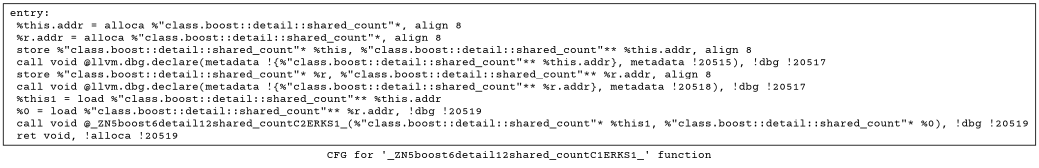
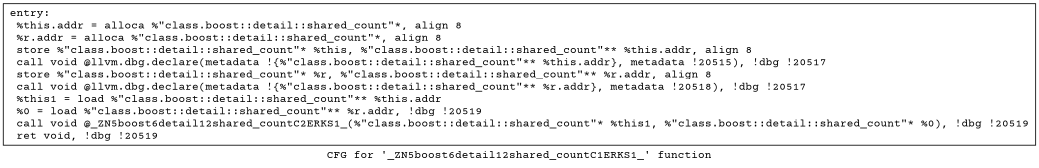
node "entry:": text "ret void, !alloca !20519" -> "ret void, !dbg !20519"
